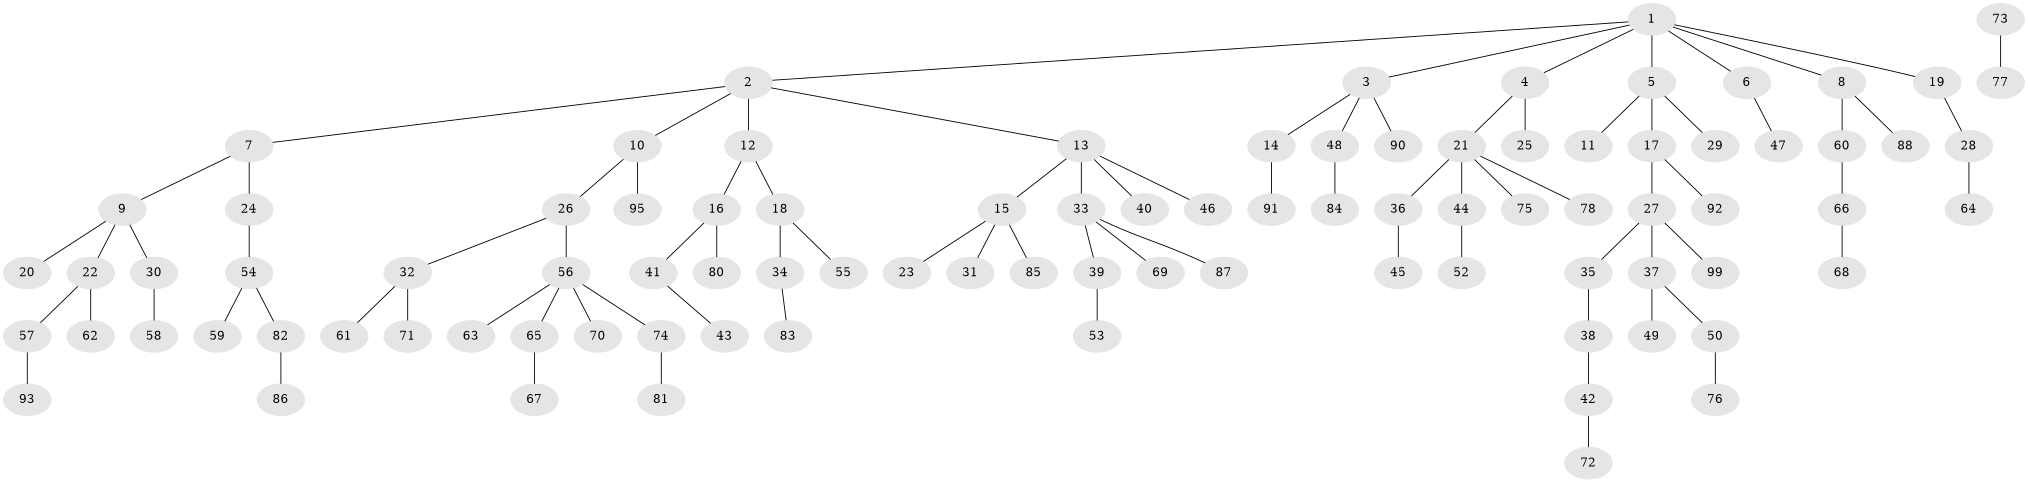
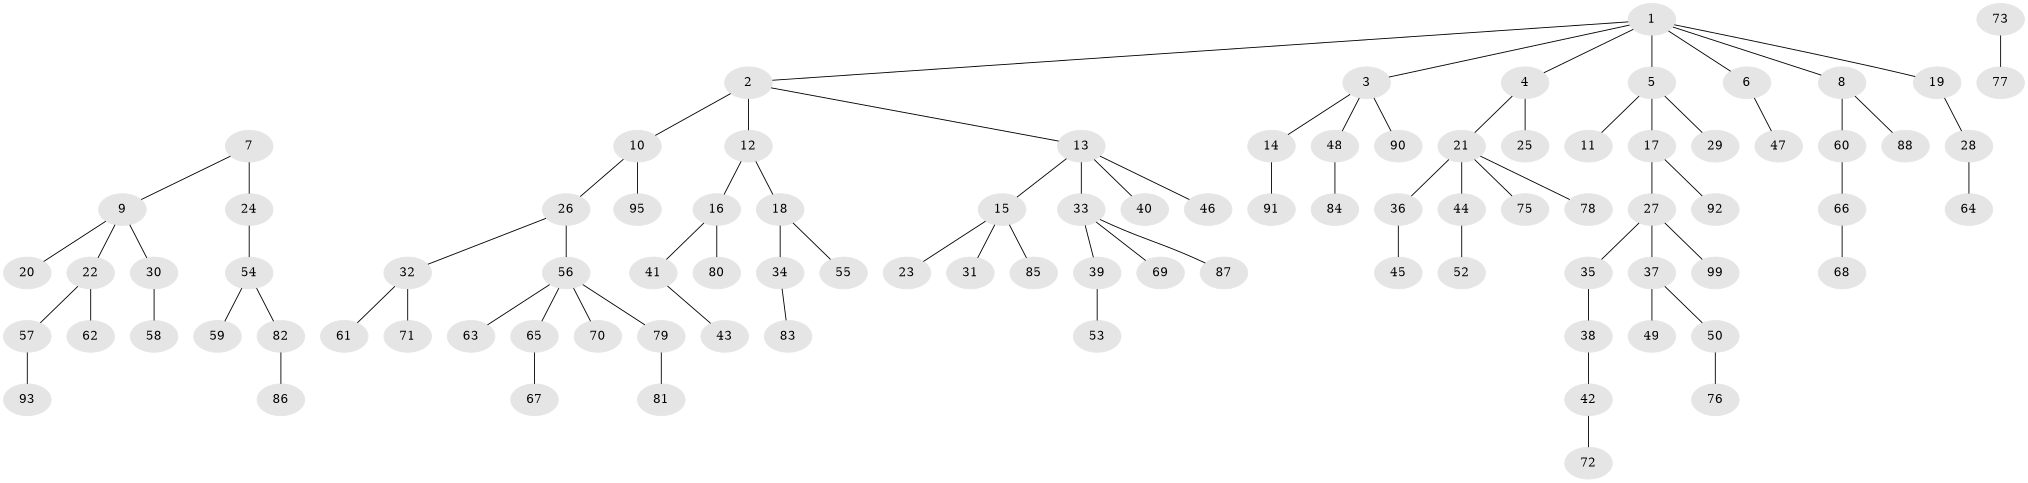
edge "2" -- "7": removed
node "74": label "74" -> "79"
